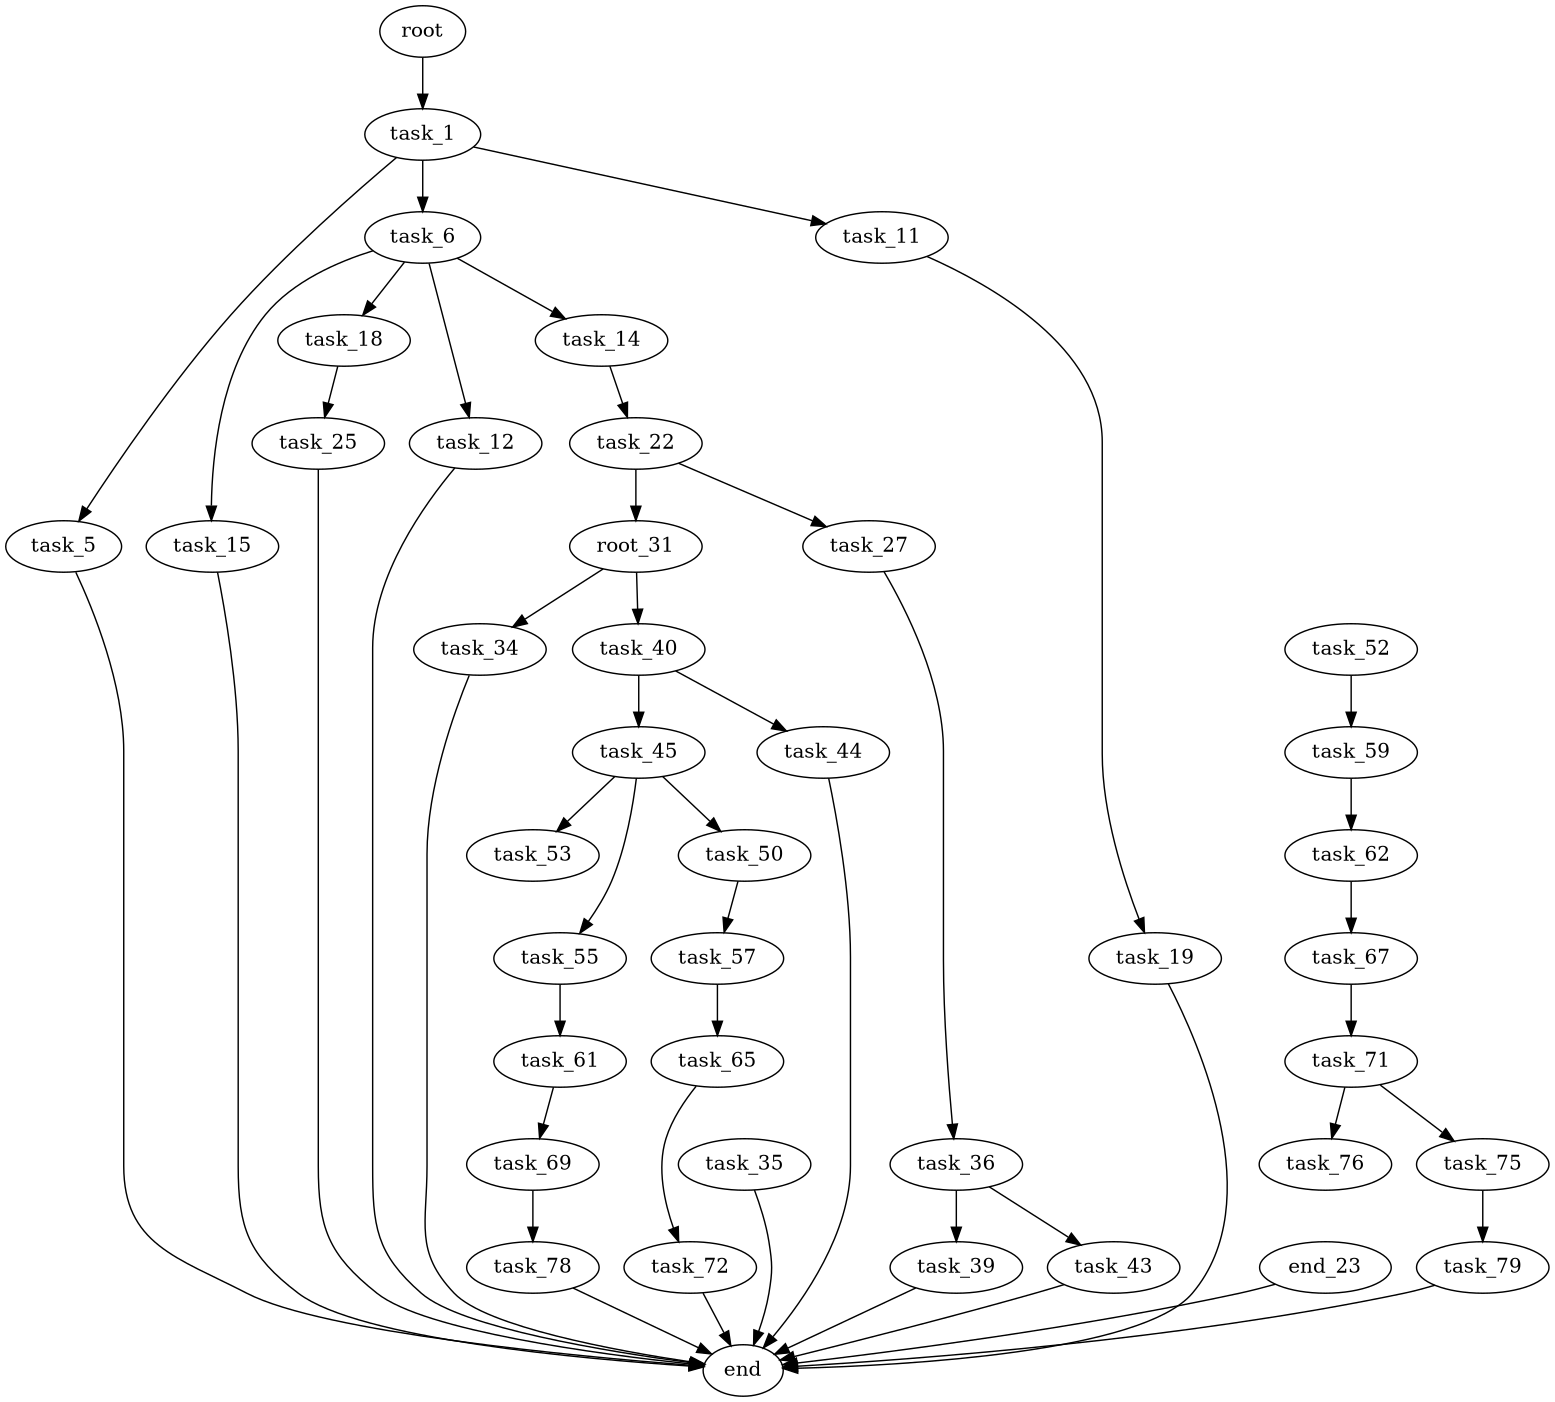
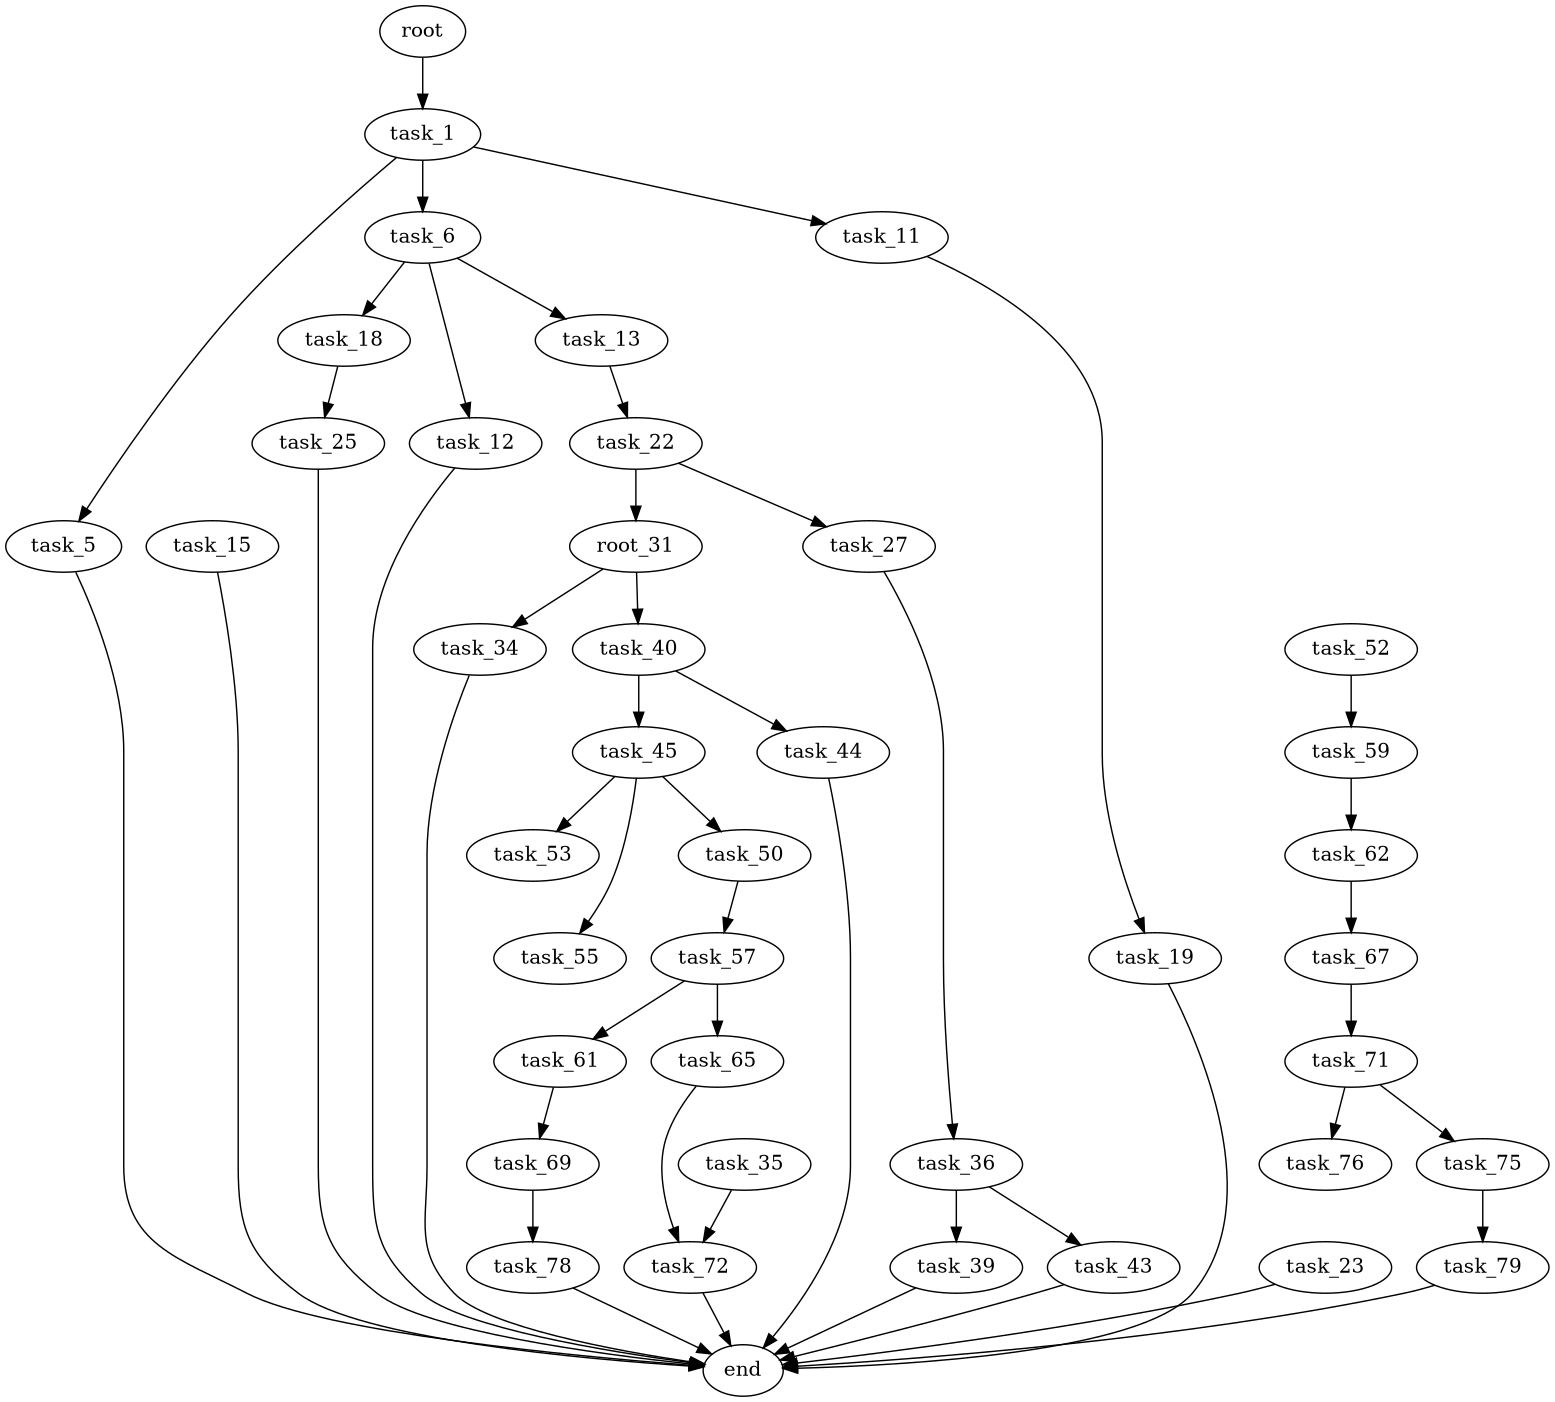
node "task_14": label "task_14" -> "task_13"
edge "task_6" -> "task_15": removed
edge "task_55" -> "task_61": now "task_57" -> "task_61"
edge "task_35" -> "end": now "task_35" -> "task_72"
node "end_23": label "end_23" -> "task_23"
